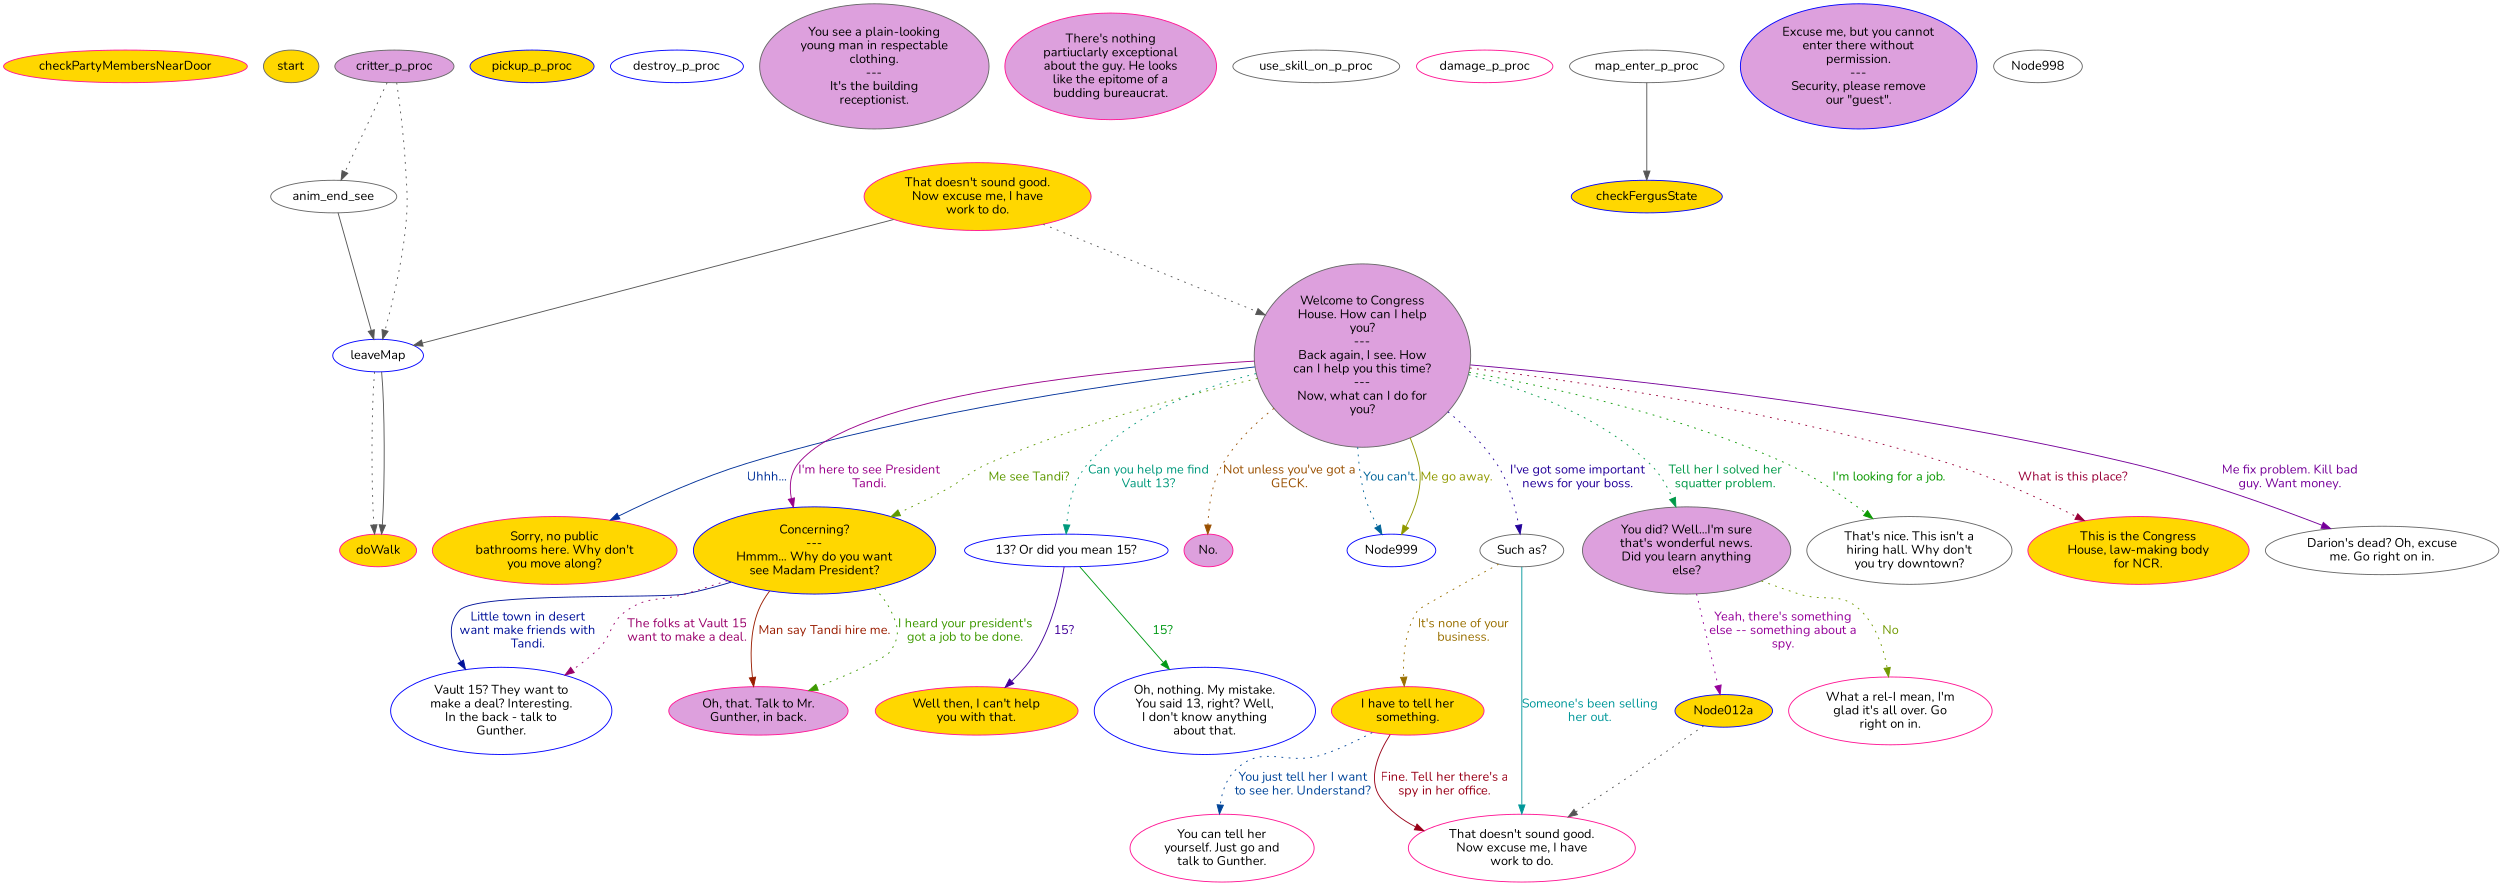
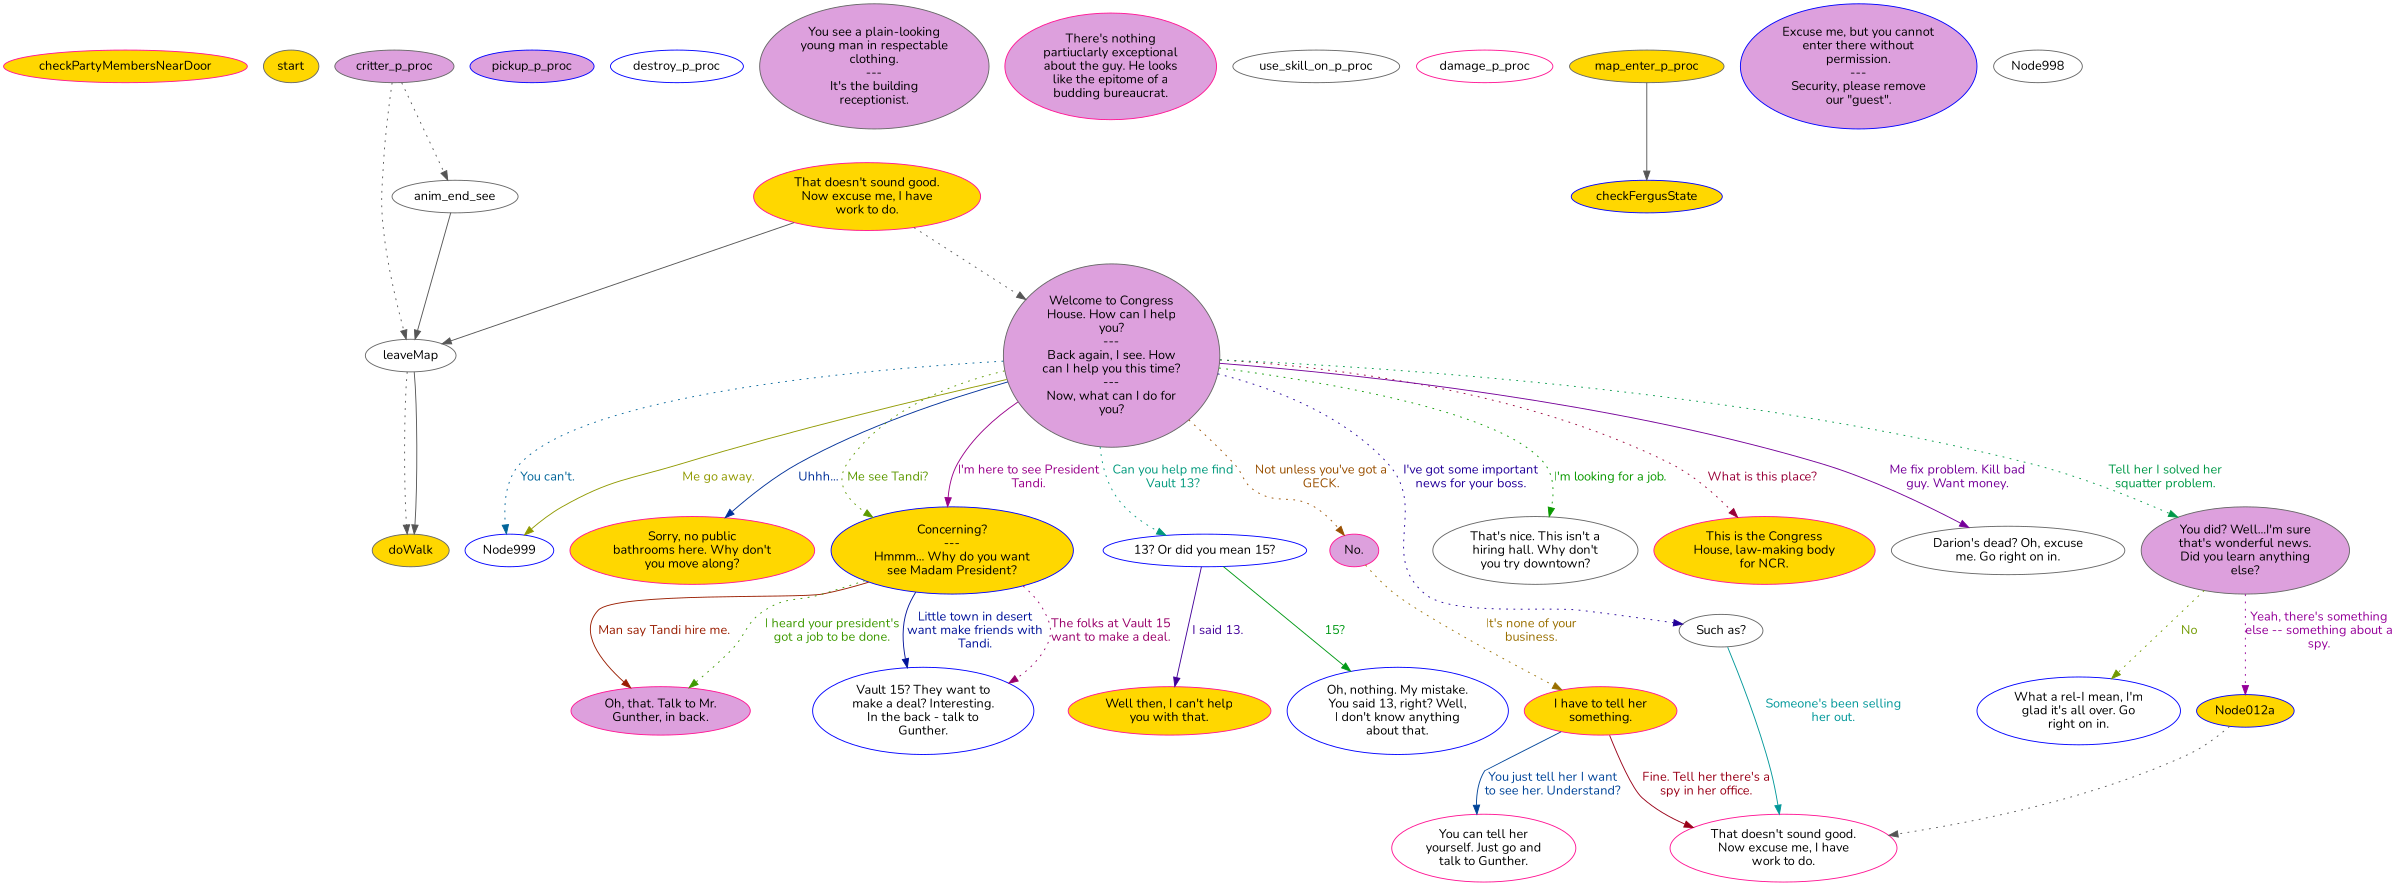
node "pickup_p_proc": fillcolor gold -> plum
node "map_enter_p_proc": fillcolor white -> gold
node "leaveMap": color blue -> gray40
node "doWalk": color deeppink -> gray40
edge "Such as?" -> "I have to tell her something.": now "No." -> "I have to tell her something."
edge "13? Or did you mean 15?" -> "Well then, I can't help you with that.": label "15?" -> "I said 13."
node "What a rel-I mean, I'm glad it's all over. Go right on in.": color deeppink -> blue
edge "I have to tell her something." -> "You can tell her yourself. Just go and talk to Gunther.": style dotted -> solid
